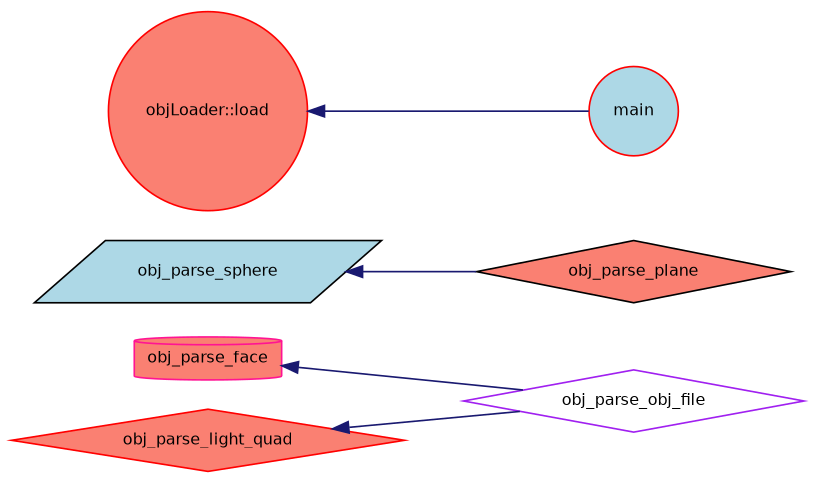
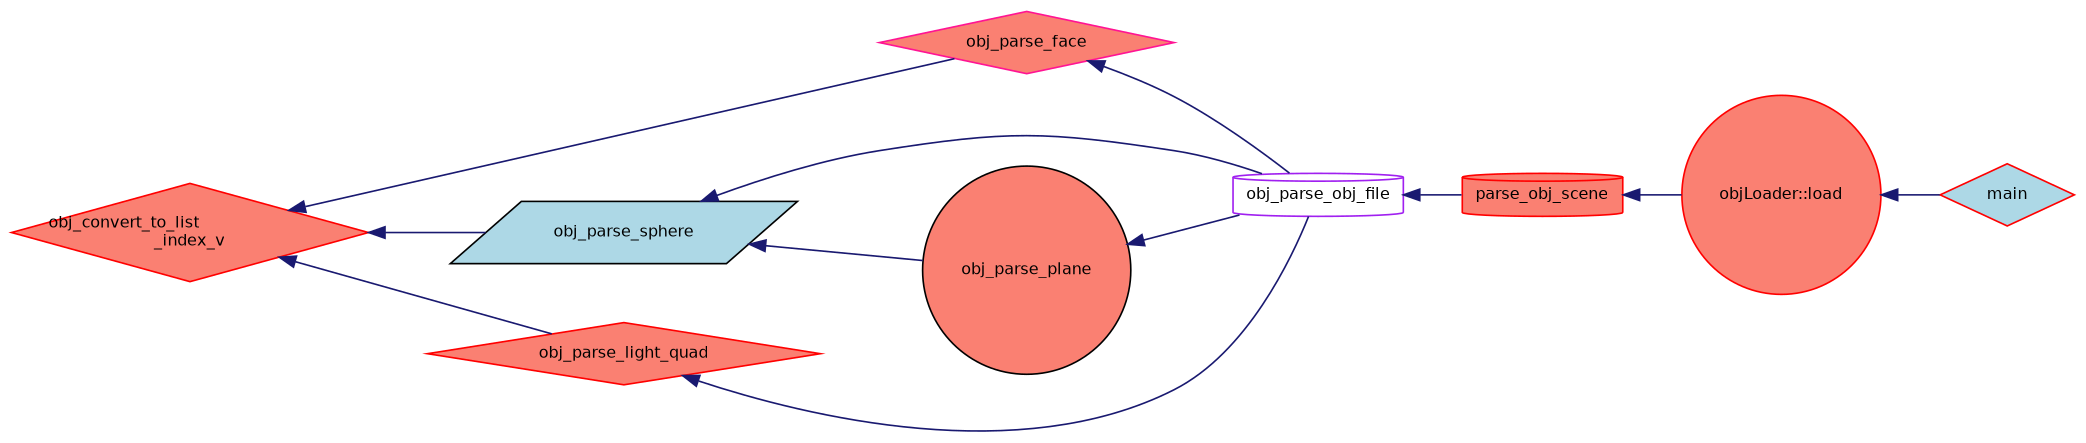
node "main": shape circle -> diamond
edge "obj_parse_obj_file" -> "obj_parse_sphere": added
node "parse_obj_scene": added
edge "obj_parse_obj_file" -> "obj_parse_plane": added
node "obj_convert_to_list _index_v": added
node "obj_parse_plane": shape diamond -> circle
node "obj_parse_face": shape cylinder -> diamond
node "obj_parse_obj_file": shape diamond -> cylinder
